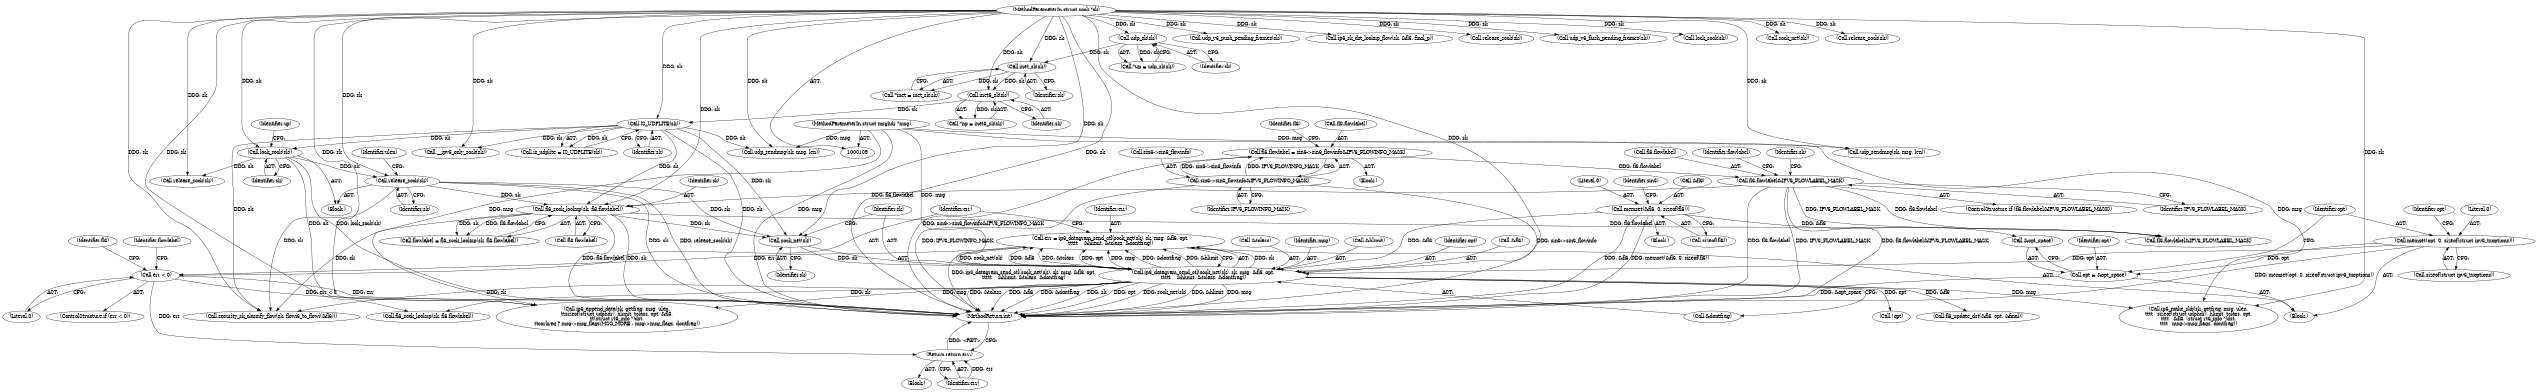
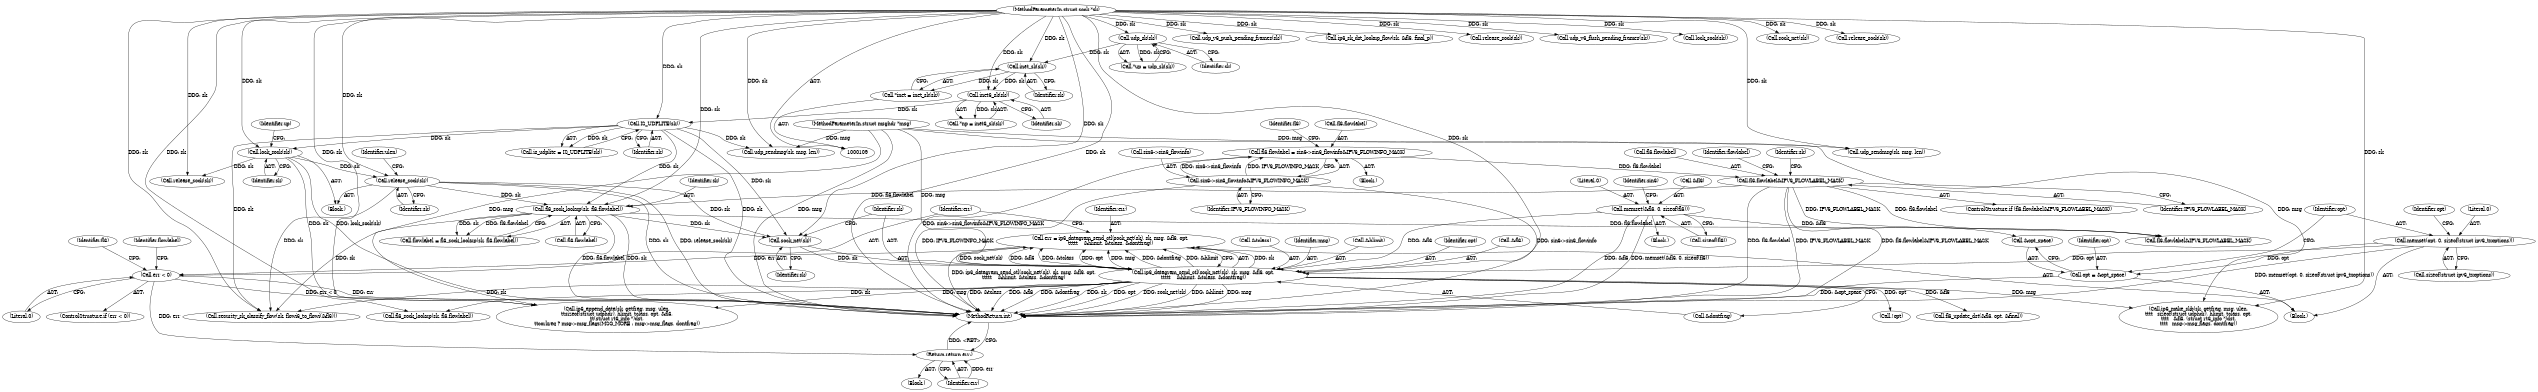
edge "(MethodParameterIn,struct msghdr *msg)" -> "1000109": now "(Call,*inet = inet_sk(sk))" -> "1000109"
node "(Call,__ipv6_only_sock(sk))": removed
